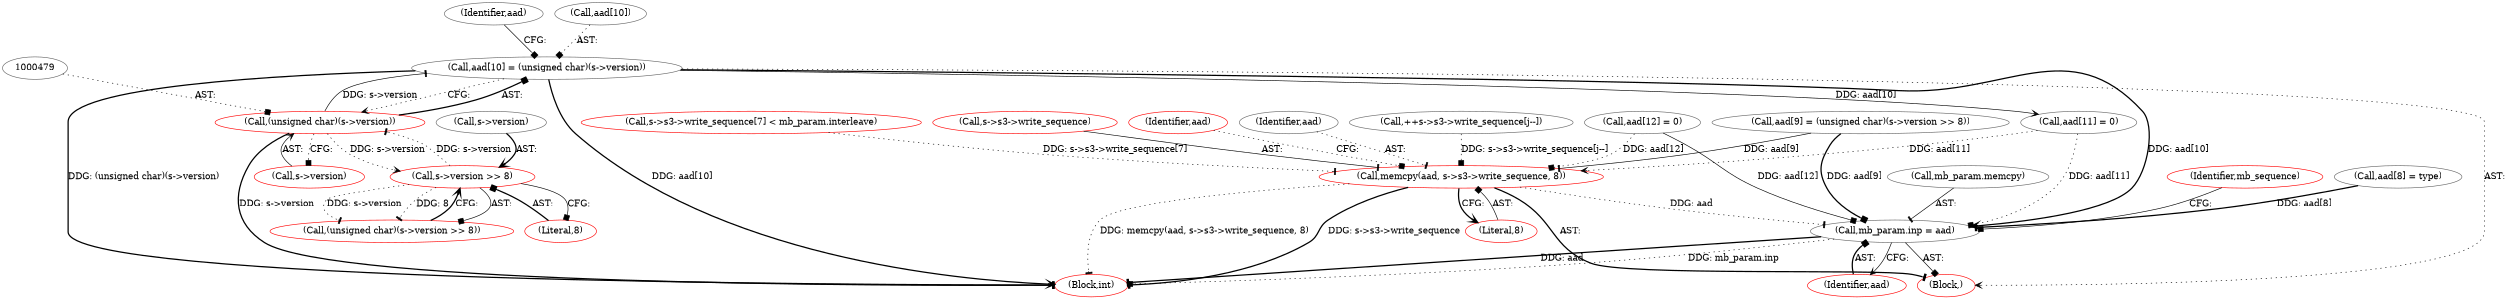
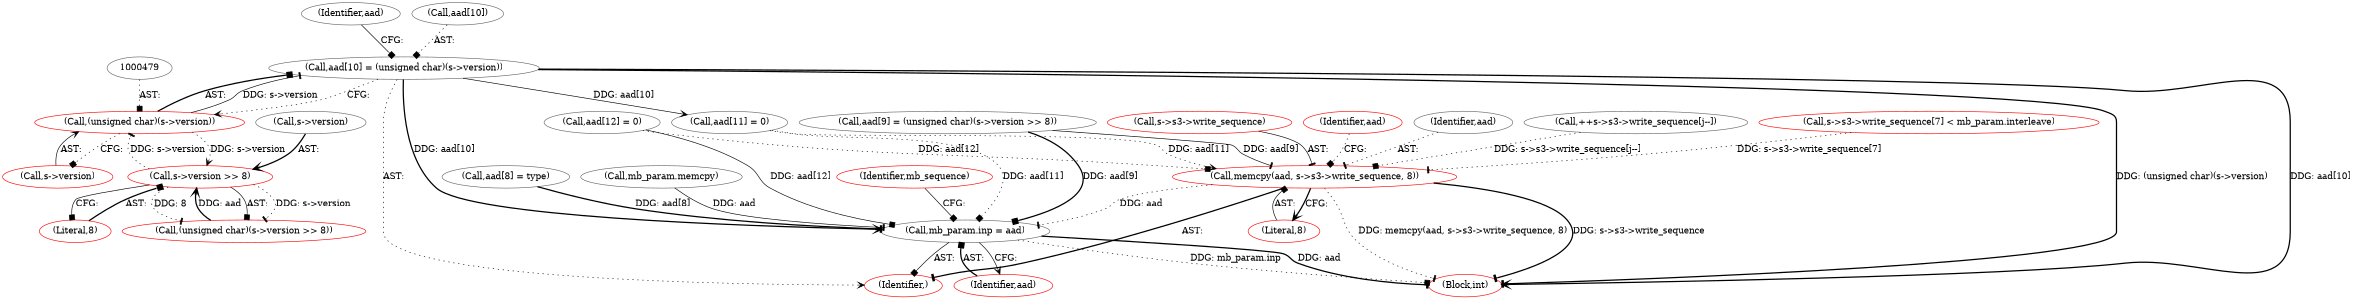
edge "(Call,(unsigned char)(s->version >> 8))" -> "(Call,s->version >> 8)": label "CFG: " -> "DDG: aad"
edge "(Call,mb_param.memcpy)" -> "(Call,mb_param.inp = aad)": label "AST: " -> "DDG: aad"
edge "(Call,(unsigned char)(s->version))" -> "(Block,int)": removed, label "DDG: s->version"
node "(Block,)": label "(Block,)" -> "(Identifier,)"
